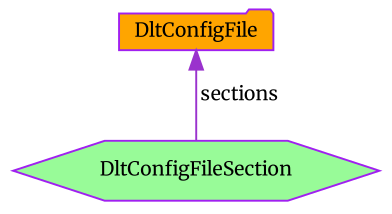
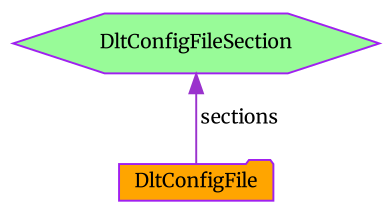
edge "DltConfigFileSection" -> "DltConfigFile": reversed
